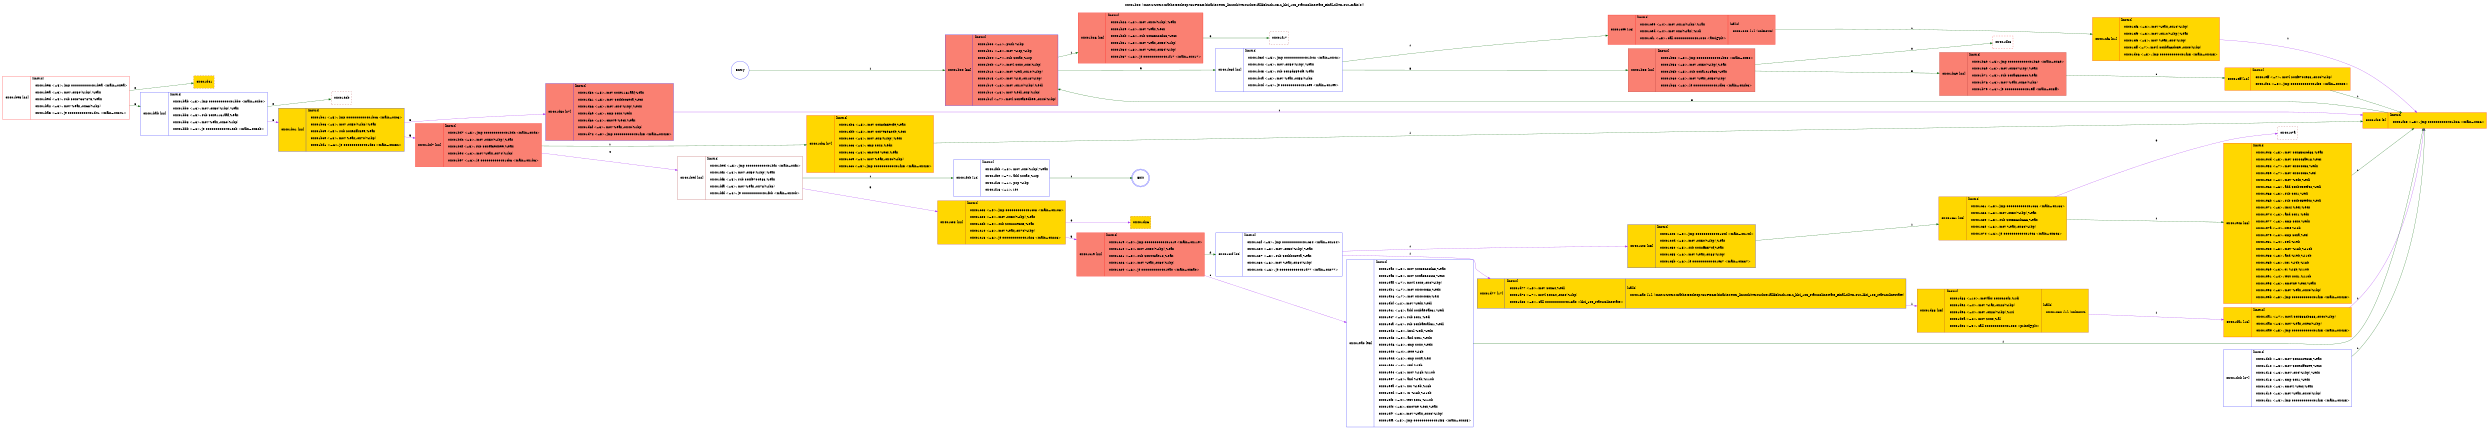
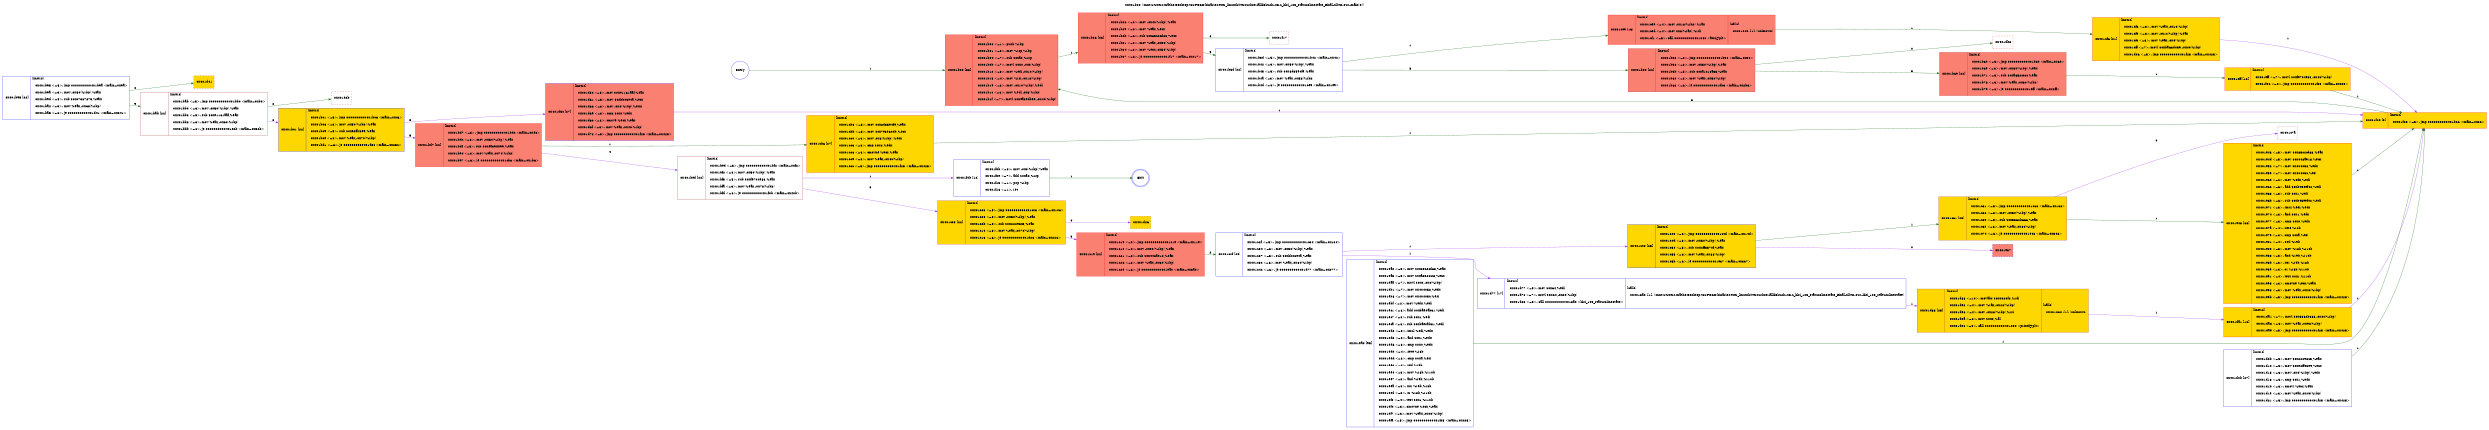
node "0x401b00 [38]": color blue -> red
edge "0x401b00 [38]" -> "0x401b3d [22]": now "0x401b26 [23]" -> "0x401b3d [22]"
node "0x401b95 [22]": color red -> blue
edge "0x401b95 [22]" -> "0x401bab [22]": label " 6" -> " 9"
node "0x401bab [22]": color blue -> brown
edge "0x401bed [22]" -> "0x401f0b [12]": color darkgreen -> purple
node "0x401e37": added
node "0x401d77 [17]": fillcolor gold -> white
edge "0x401c19 [22]" -> "0x401ea0 [95]": removed, label "1"
